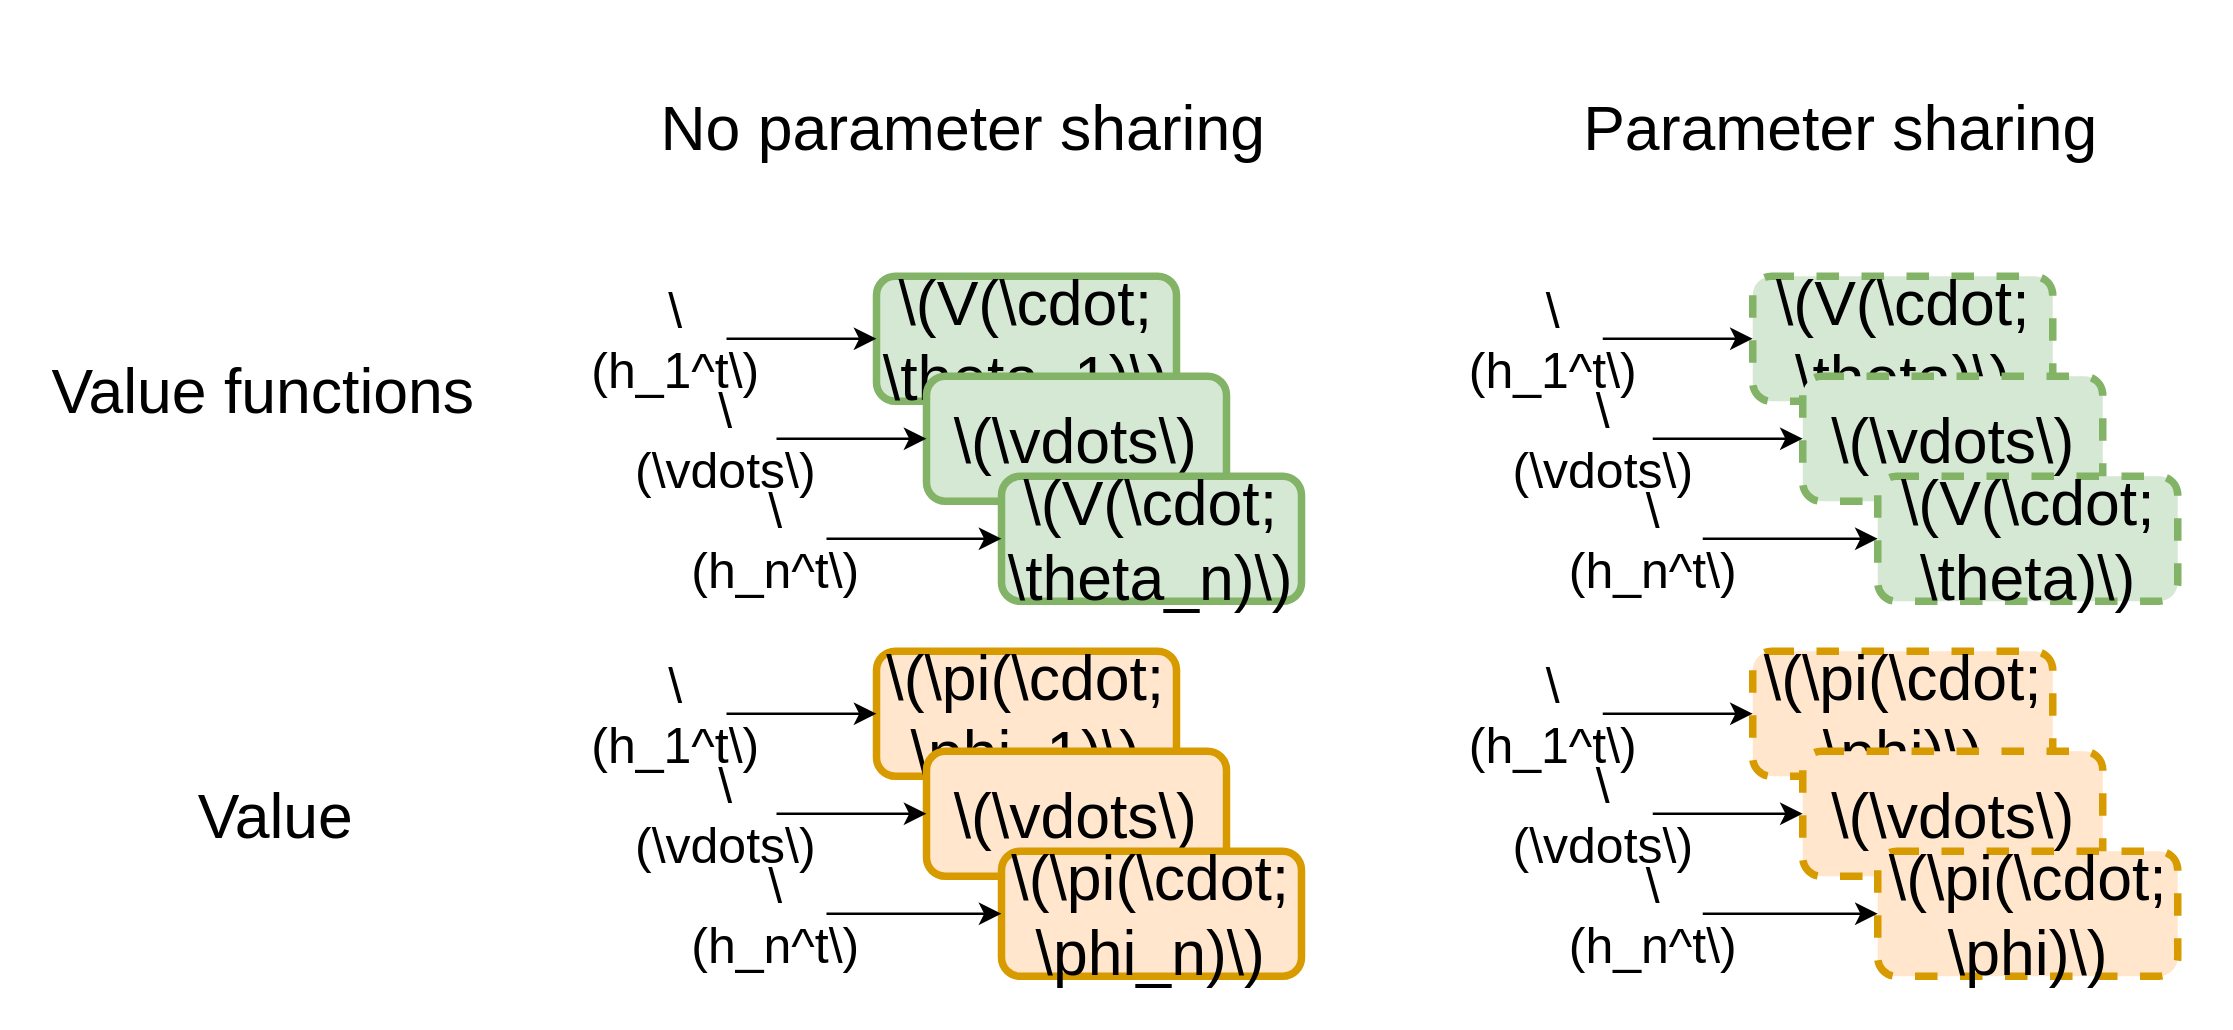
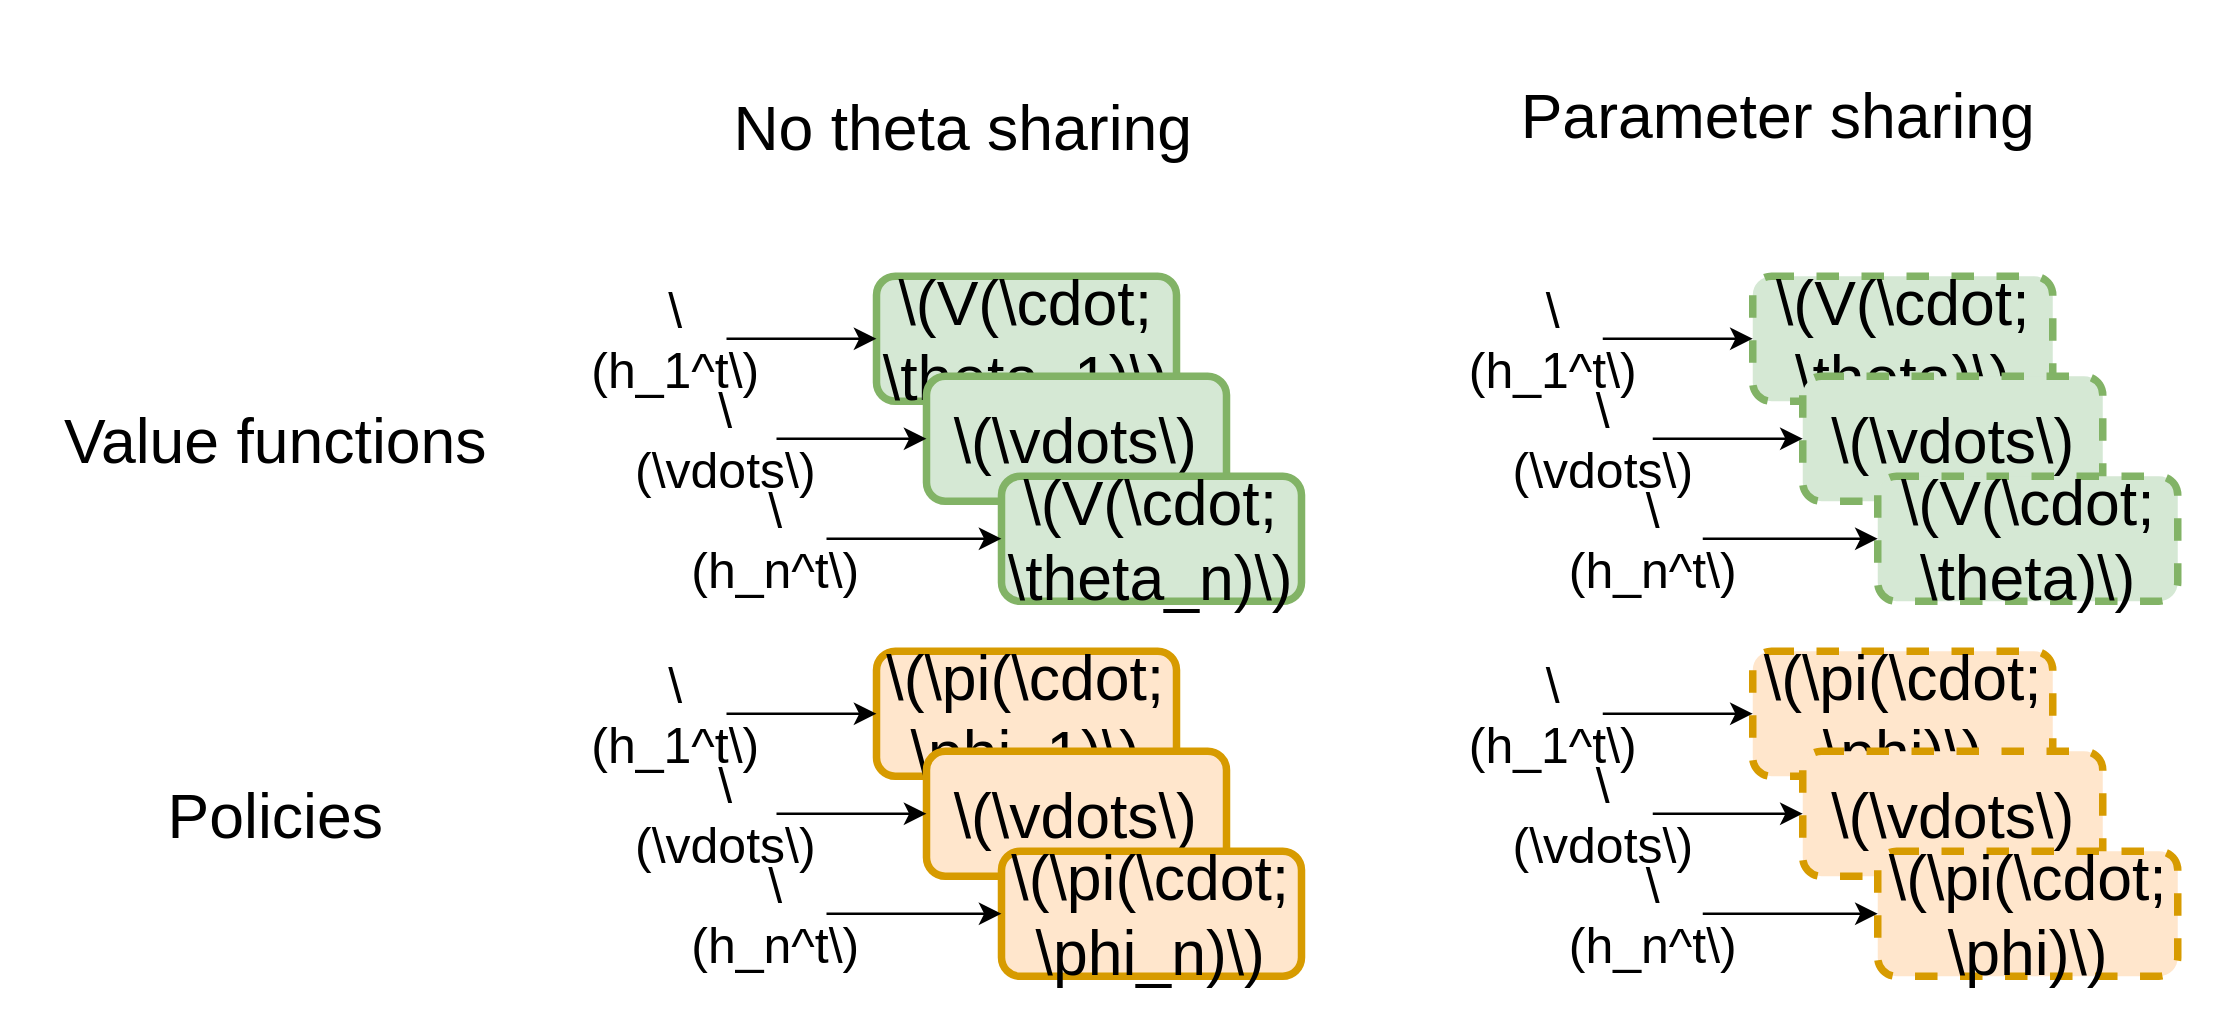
node "No parameter sharing": label "No parameter sharing" -> "No theta sharing"
node "Parameter sharing": moved (1840, 126) -> (1778, 114)
node "Value functions": moved (264, 389) -> (276, 439)
node "Value": label "Value" -> "Policies"
